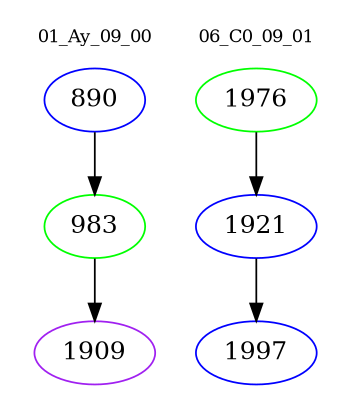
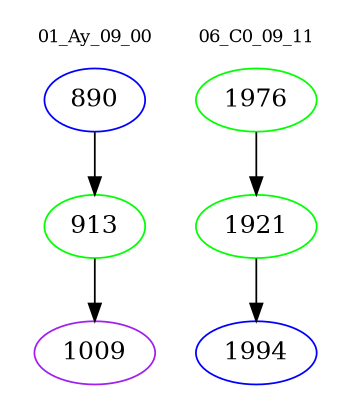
cluster "06_C0_09_01": label "06_C0_09_01" -> "06_C0_09_11"
node "983": label "983" -> "913"
node "1921": color blue -> green
node "1909": label "1909" -> "1009"
node "1997": label "1997" -> "1994"
